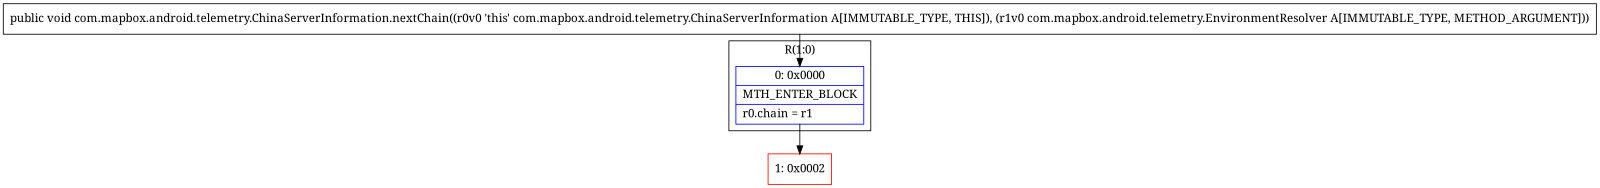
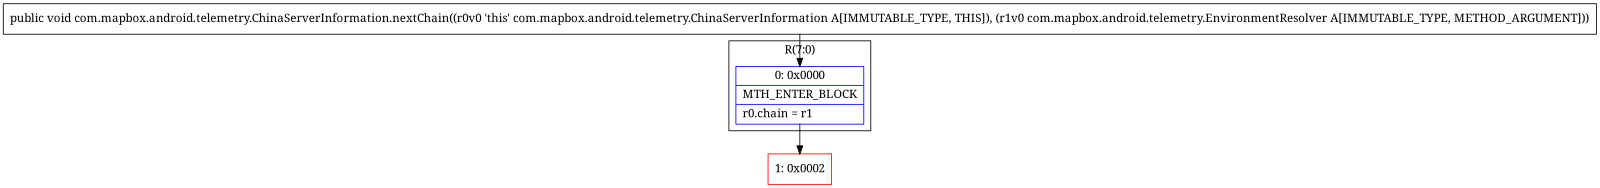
cluster "R(1:0)": label "R(1:0)" -> "R(7:0)"
